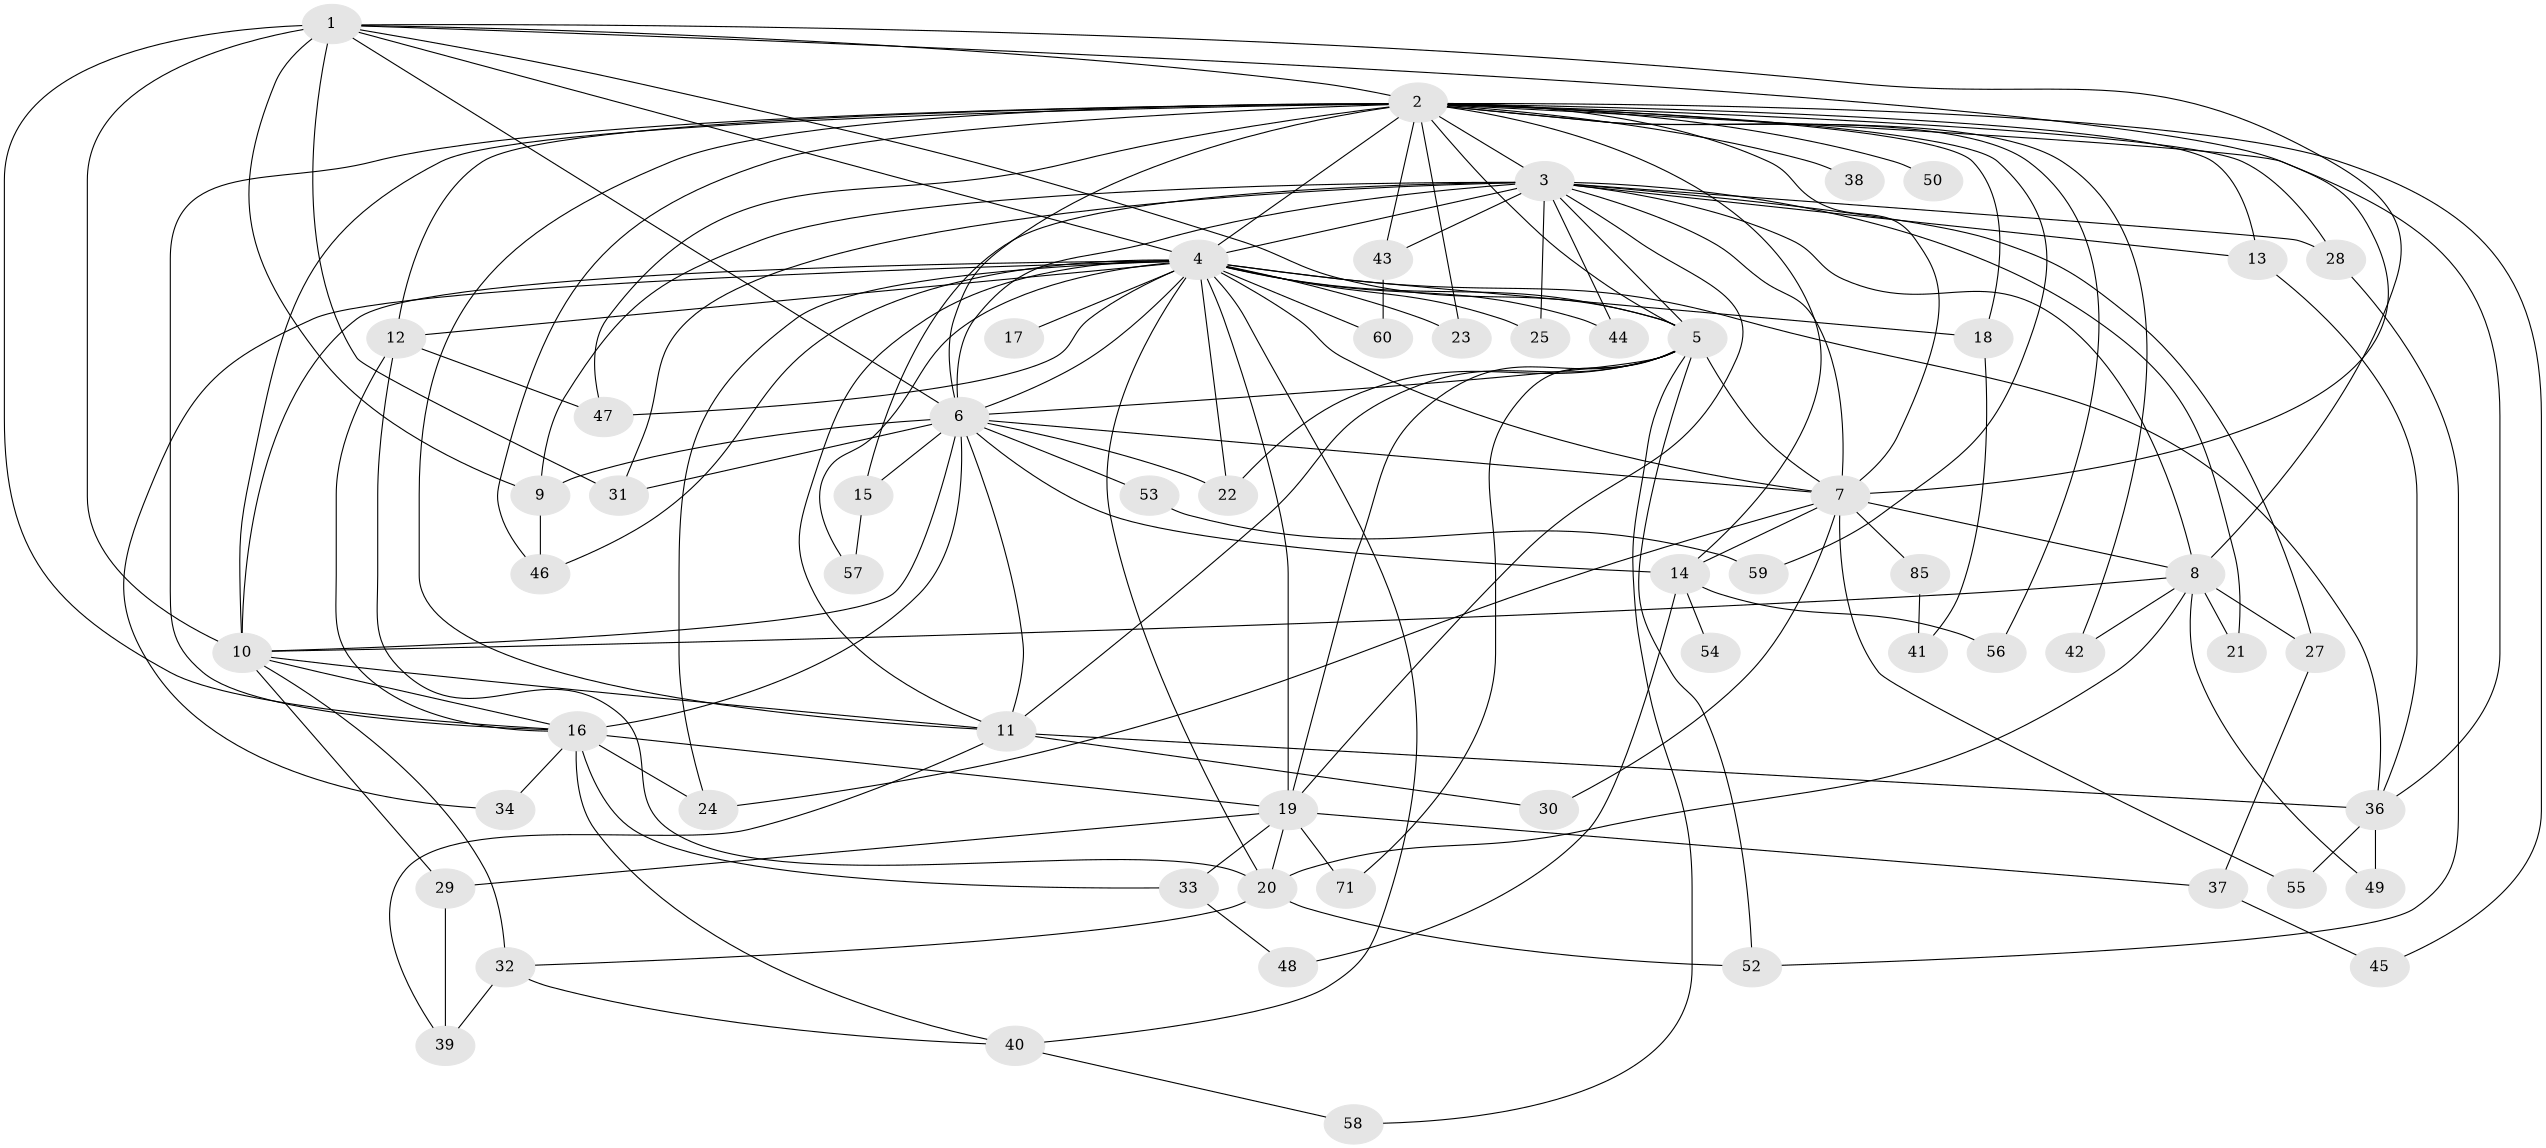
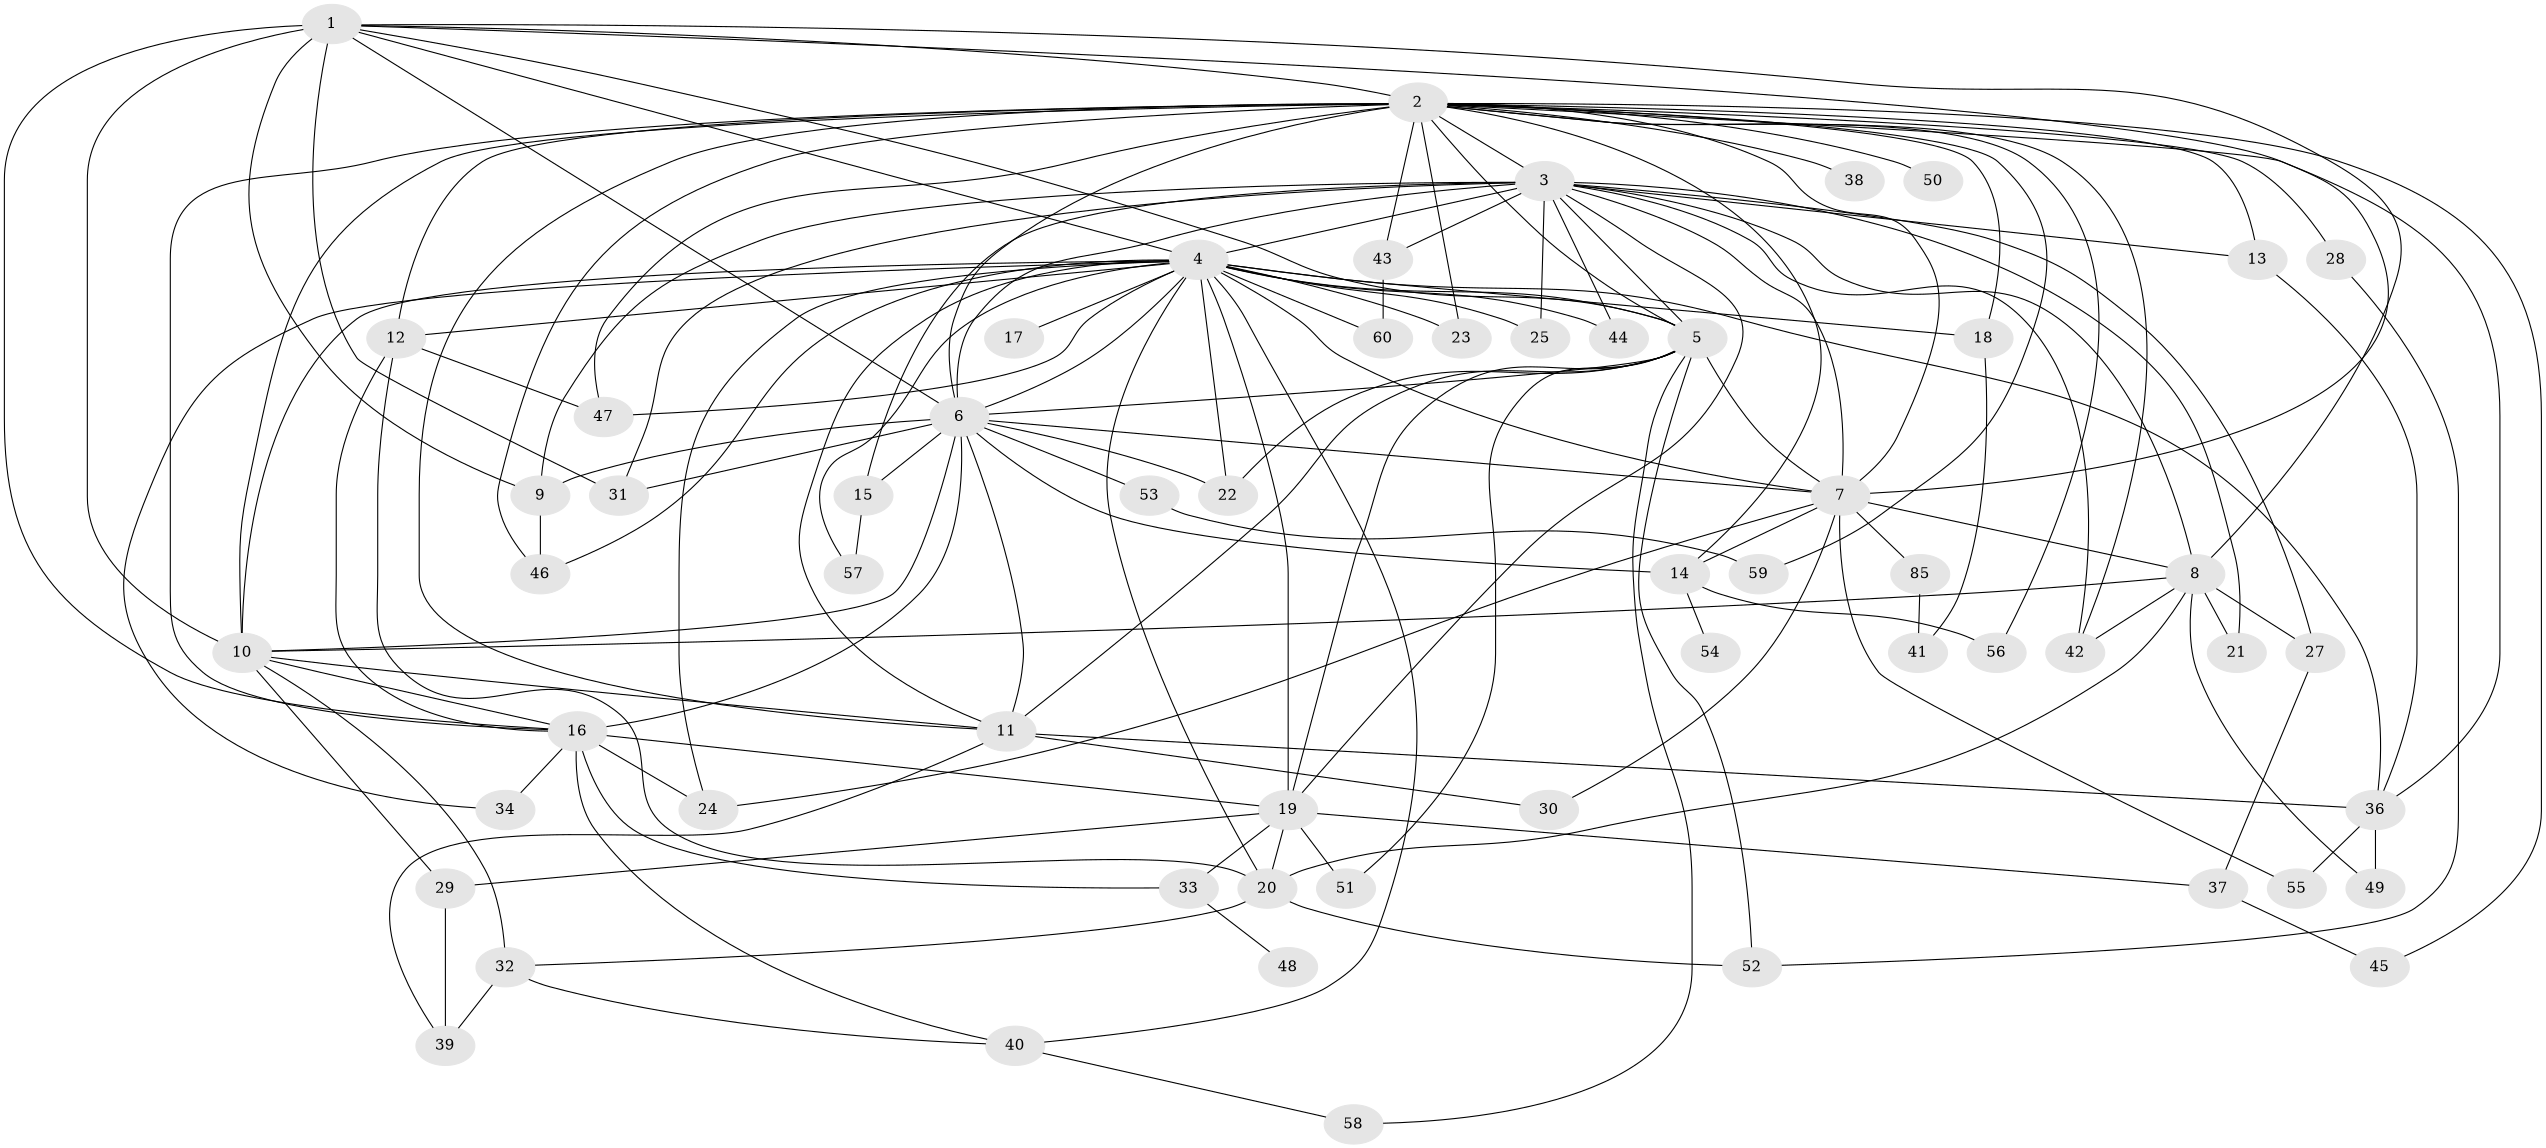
edge "2" -- "4": removed
edge "3" -- "28": now "3" -- "42"
edge "14" -- "48": removed
node "71": label "71" -> "51"
